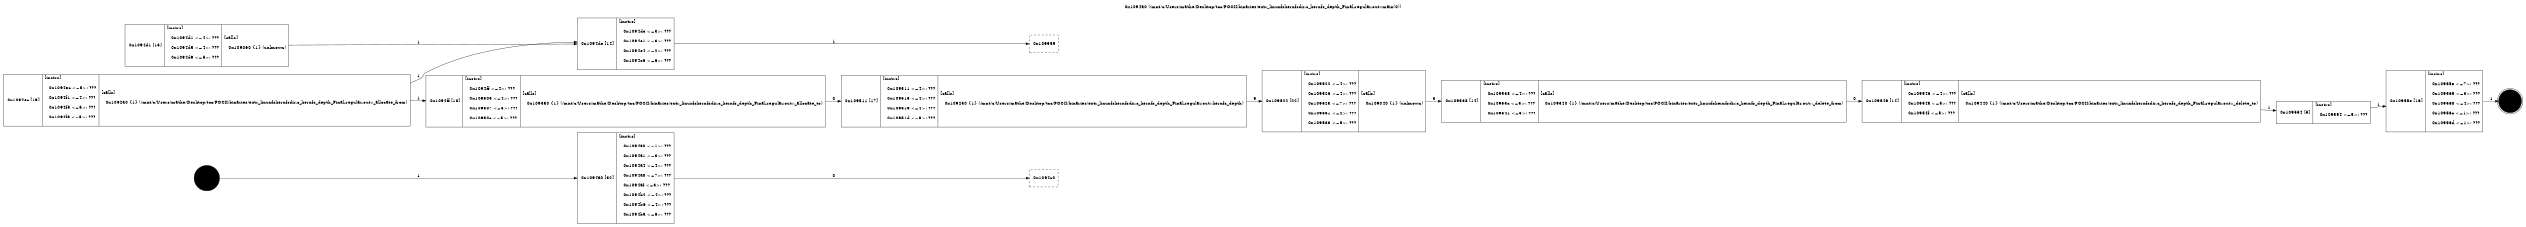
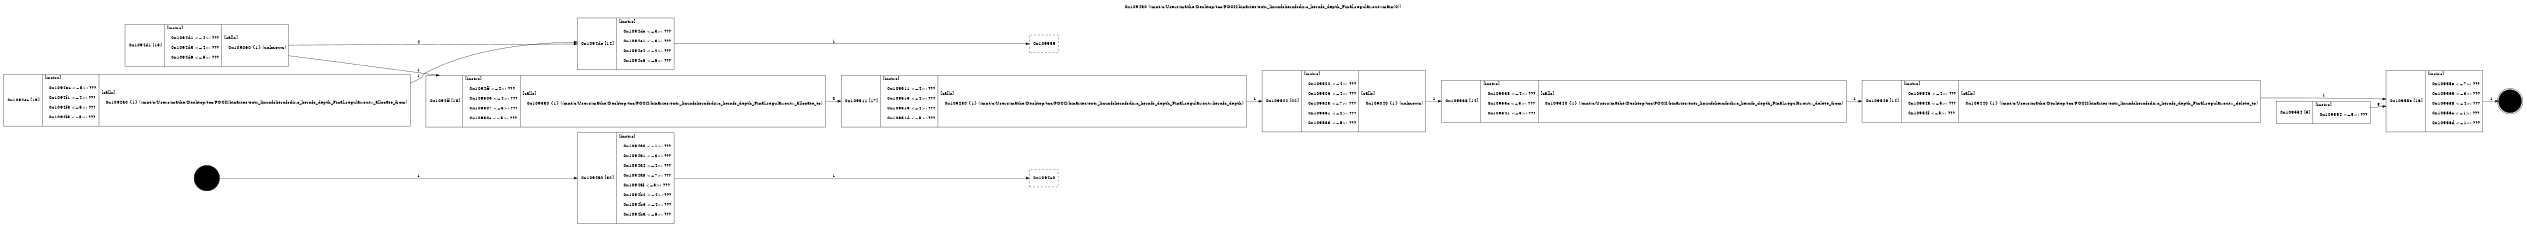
edge "0x1094d1 [13]" -> "0x1094de [14]": label " 1" -> " 4"
edge "0x109511 [17]" -> "0x109522 [22]": label " 9" -> " 1"
edge "0x109522 [22]" -> "0x109538 [14]": label " 3" -> " 1"
edge "0x109538 [14]" -> "0x109546 [14]": label " 0" -> " 1"
edge "0x1094ec [19]" -> "0x1094ff [18]": now "0x1094d1 [13]" -> "0x1094ff [18]"
edge "0x109554 [5]" -> "0x10955e [16]": label " 1" -> " 8"
edge "0x109546 [14]" -> "0x109554 [5]": now "0x109546 [14]" -> "0x10955e [16]"
edge "0x1094a0 [32]" -> "0x1094c0": label " 0" -> " 1"
